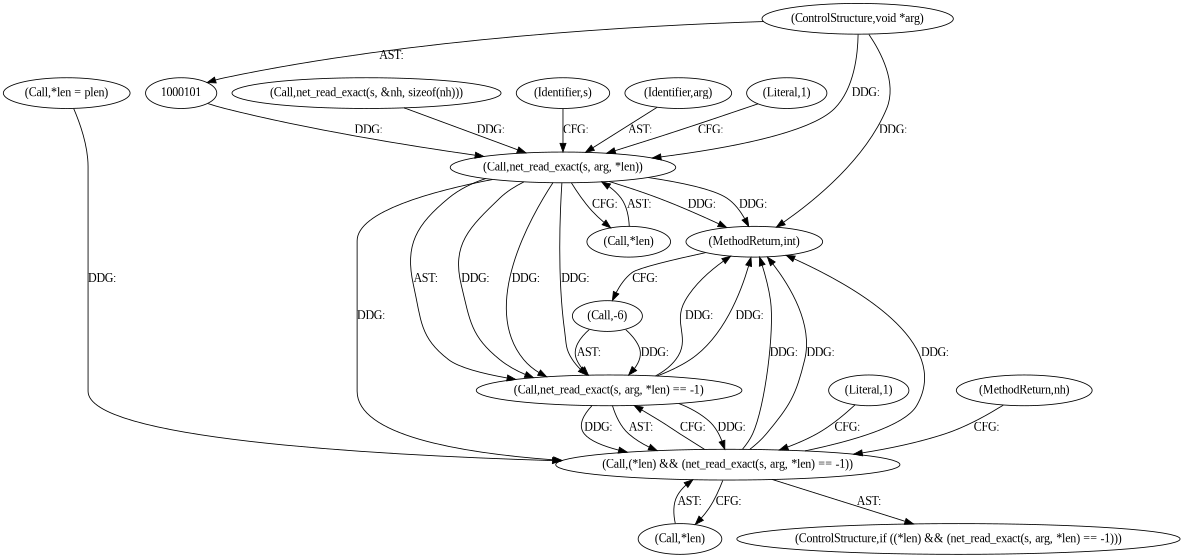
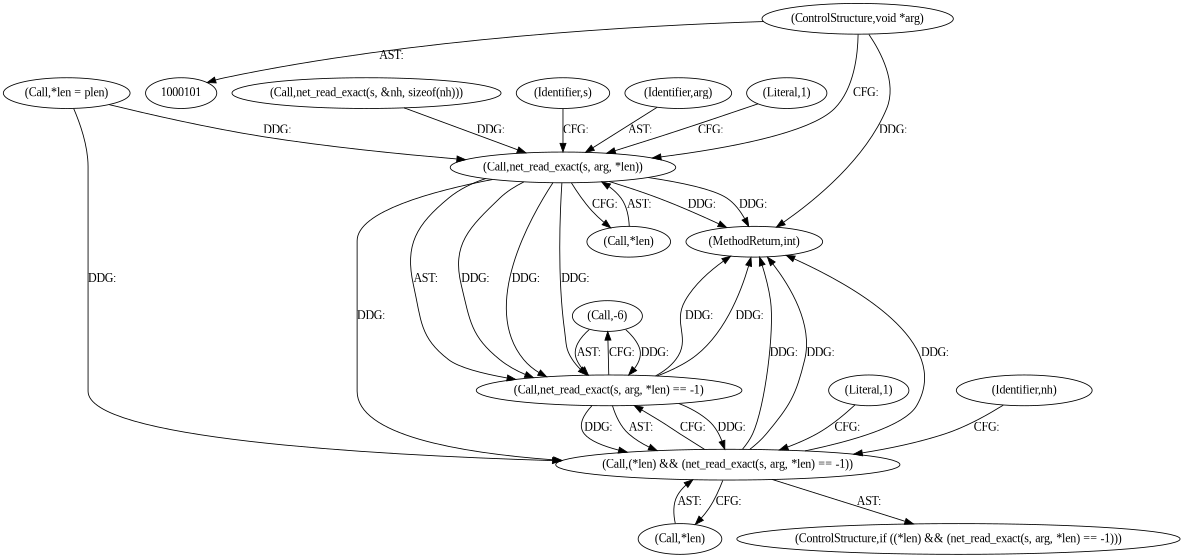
edge "(ControlStructure,void *arg)" -> "(Call,net_read_exact(s, arg, *len))": label "DDG: " -> "CFG: "
edge "1000101" -> "(Call,net_read_exact(s, arg, *len))": now "(Call,*len = plen)" -> "(Call,net_read_exact(s, arg, *len))"
edge "(MethodReturn,int)" -> "(Call,-6)": now "(Call,net_read_exact(s, arg, *len) == -1)" -> "(Call,-6)"
node "(MethodReturn,nh)": label "(MethodReturn,nh)" -> "(Identifier,nh)"
